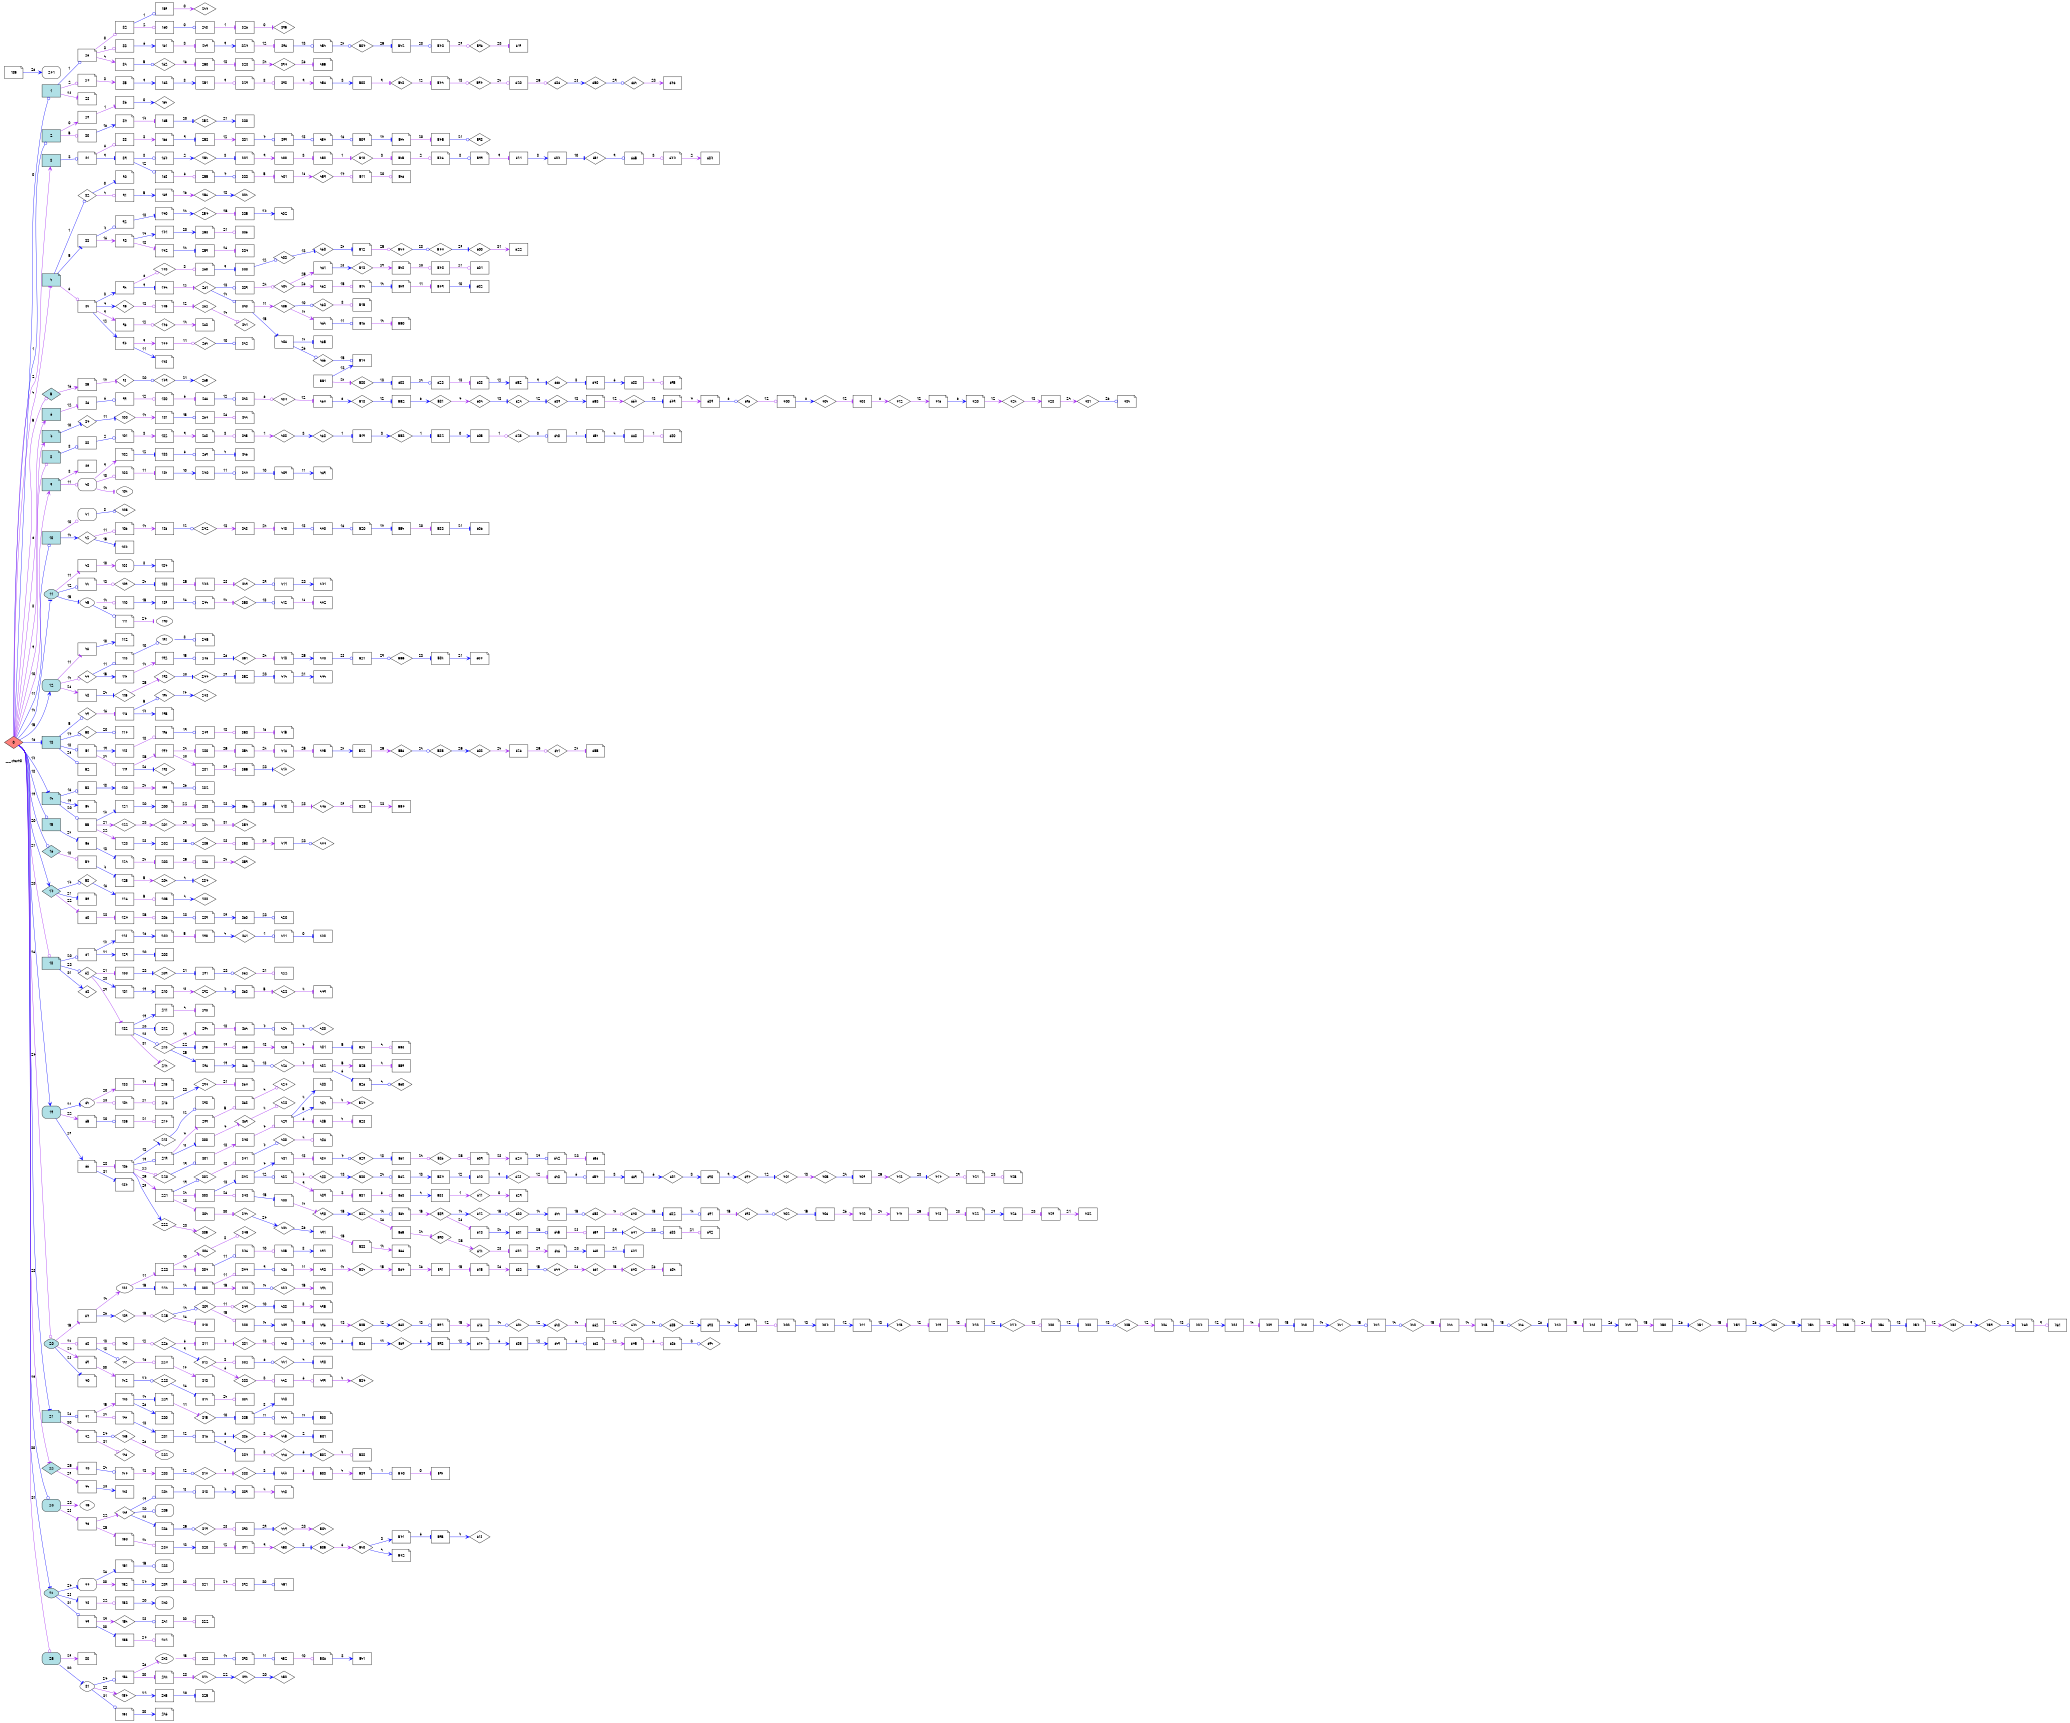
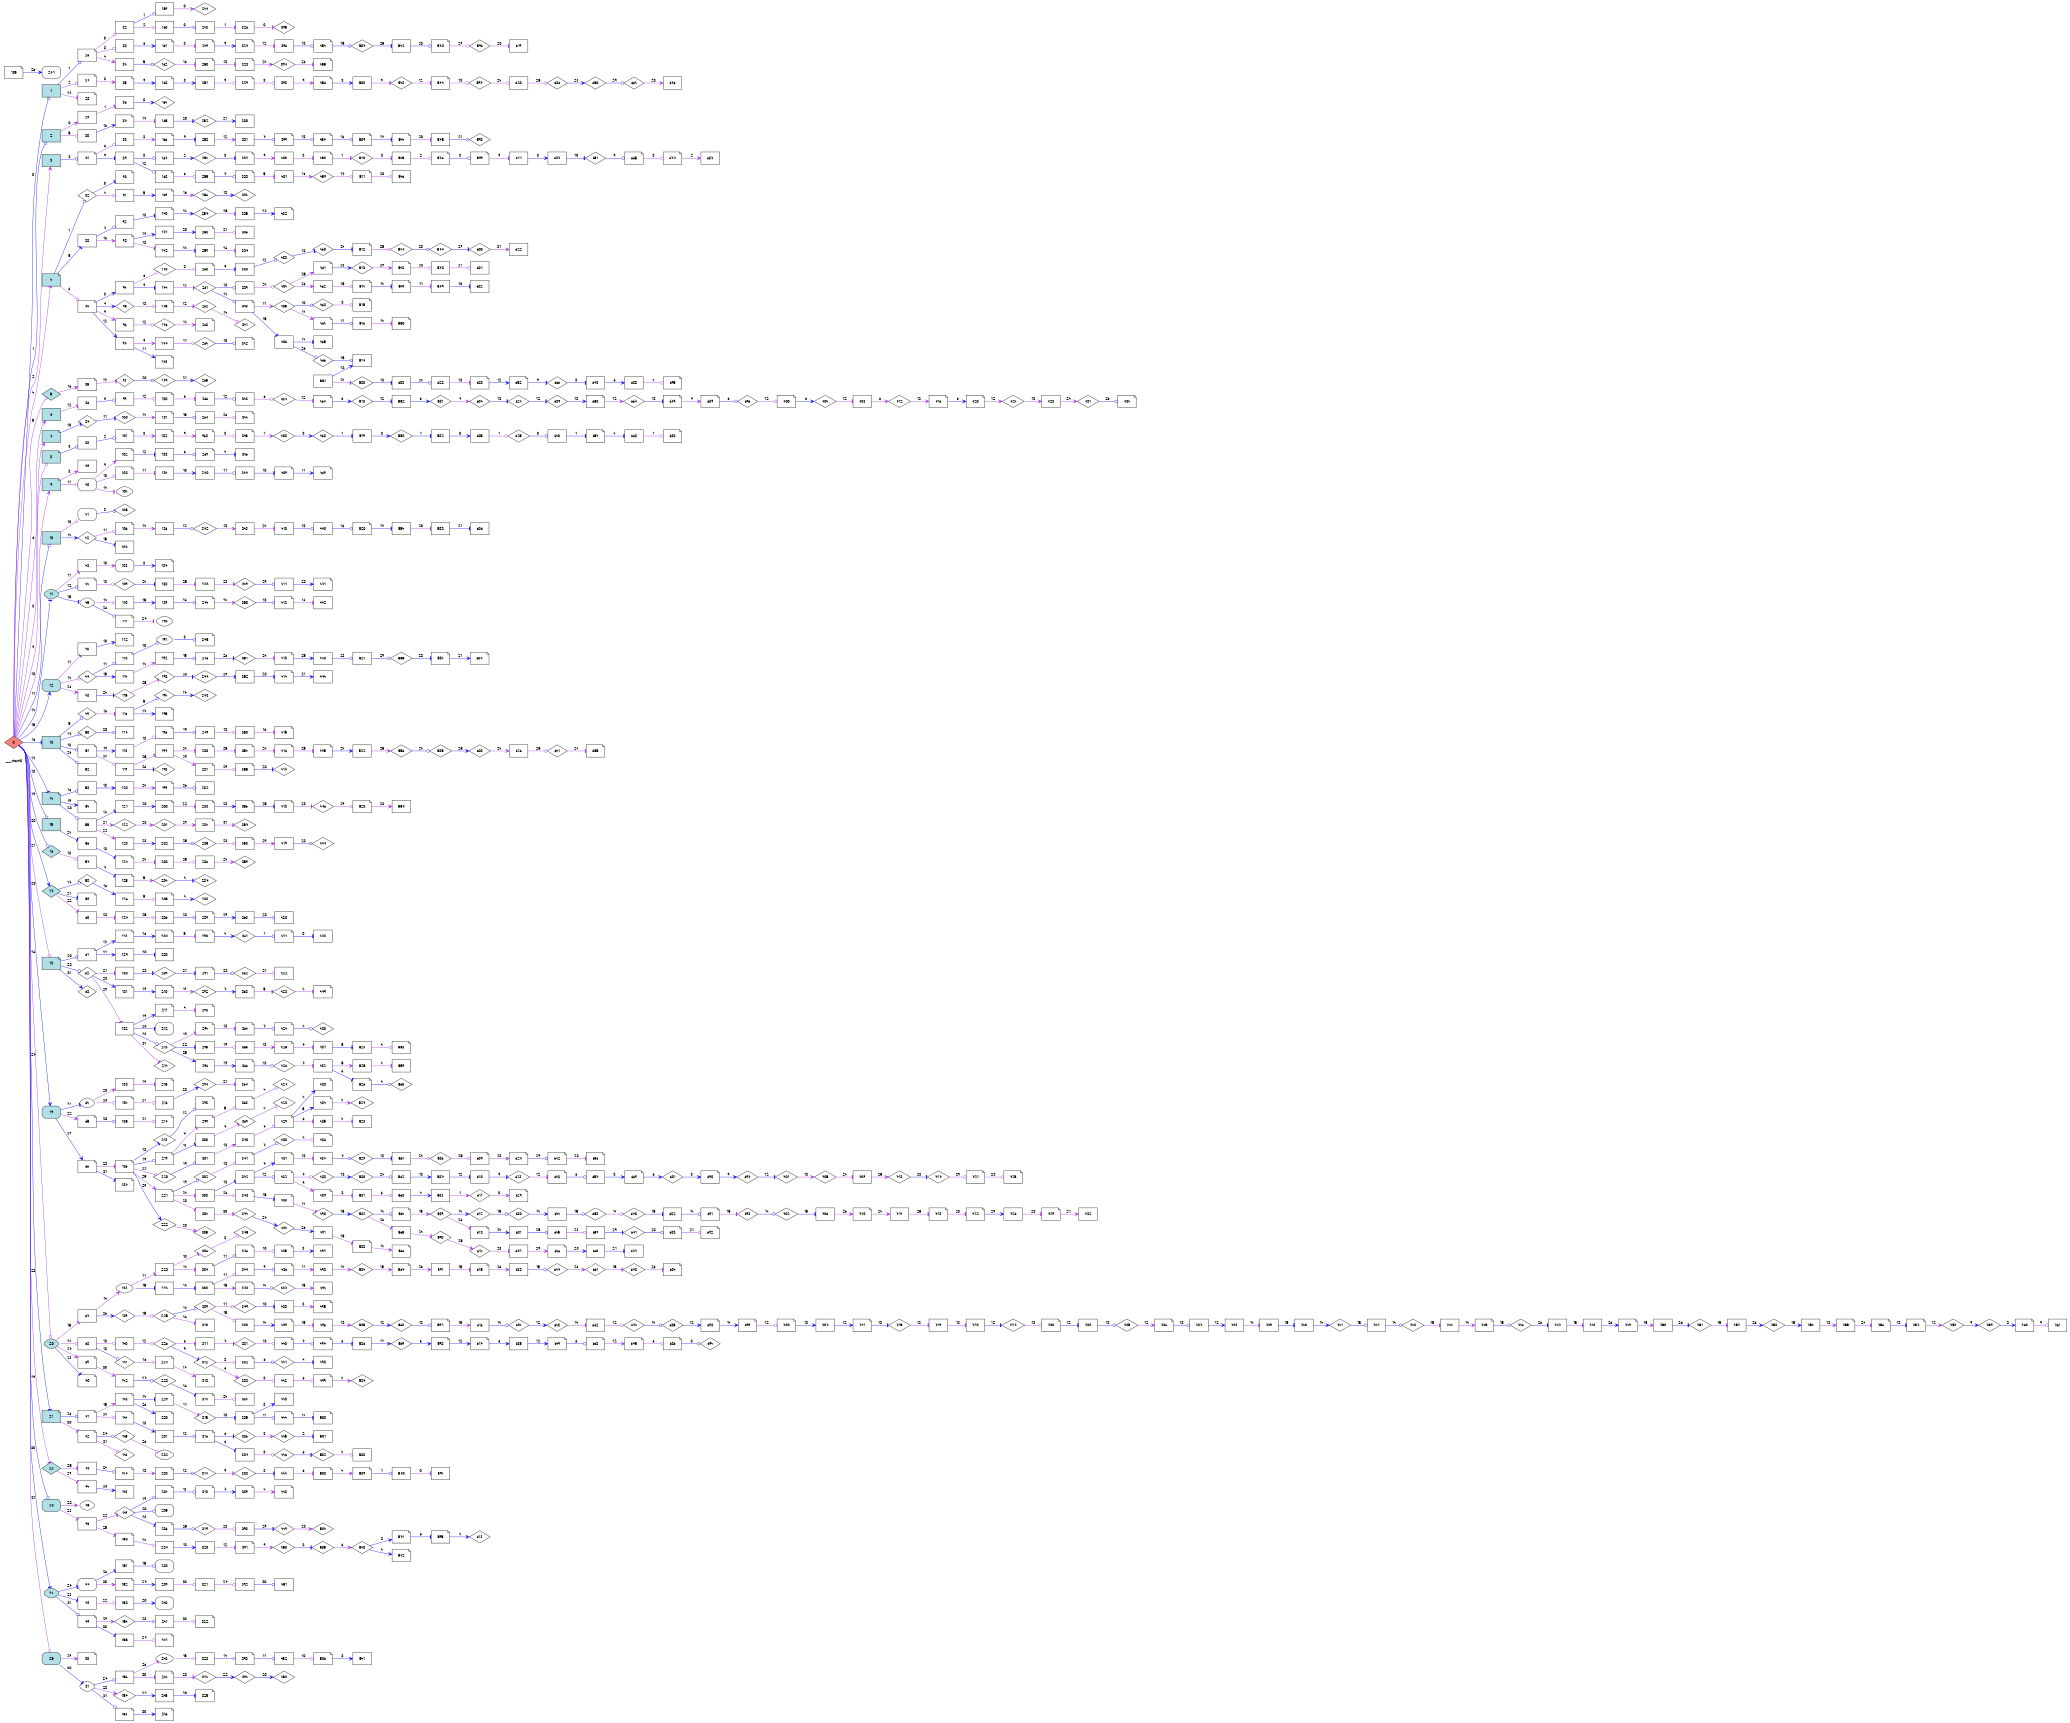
edge "454" -> "507": label "24" -> "15"
node "268": label "268" -> "968"
edge "705" -> "709": color blue -> purple
